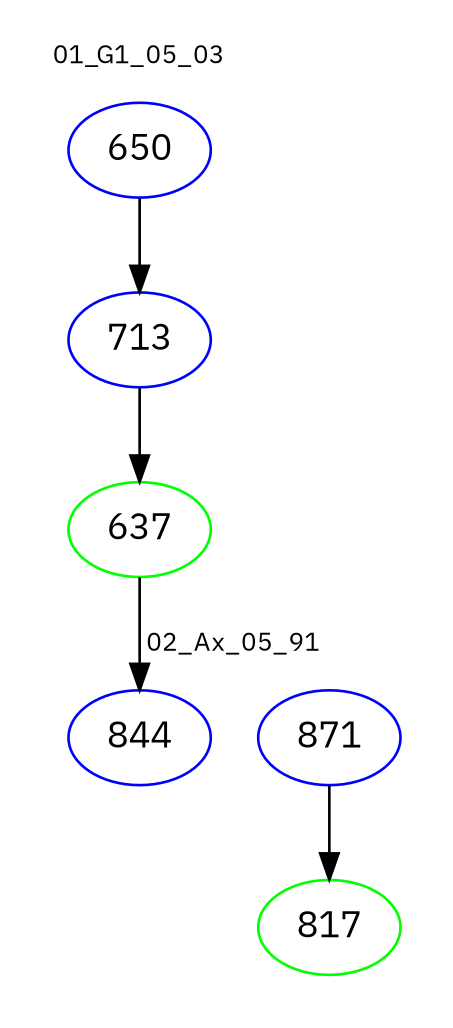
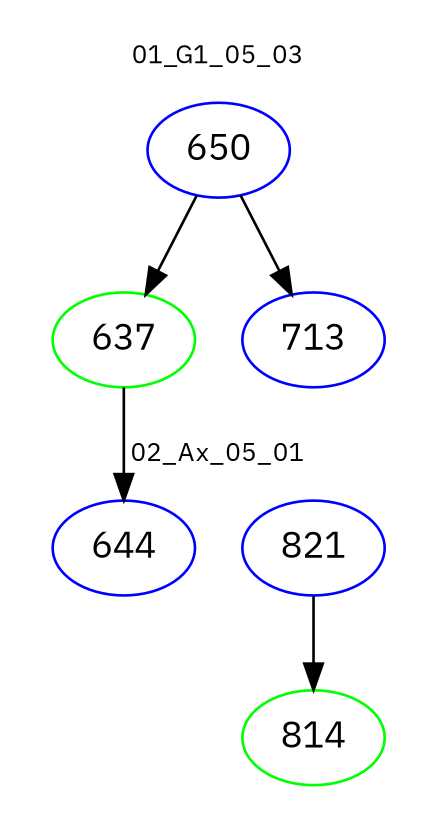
edge "713" -> "637": now "650" -> "637"
cluster "02_Ax_05_91": label "02_Ax_05_91" -> "02_Ax_05_01"
node "844": label "844" -> "644"
node "871": label "871" -> "821"
node "817": label "817" -> "814"
